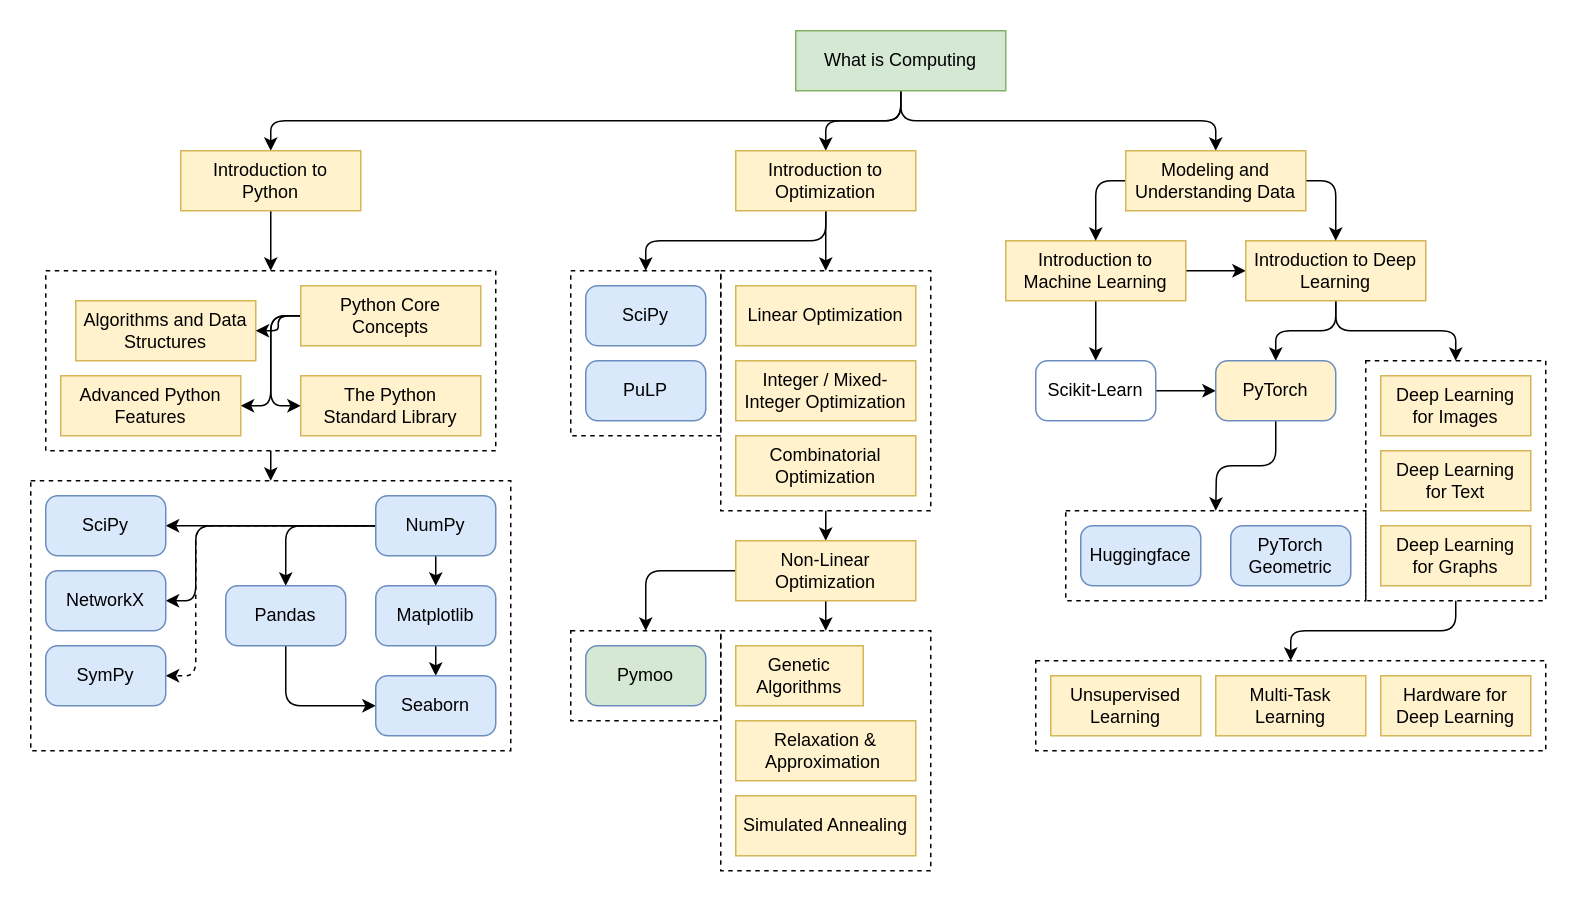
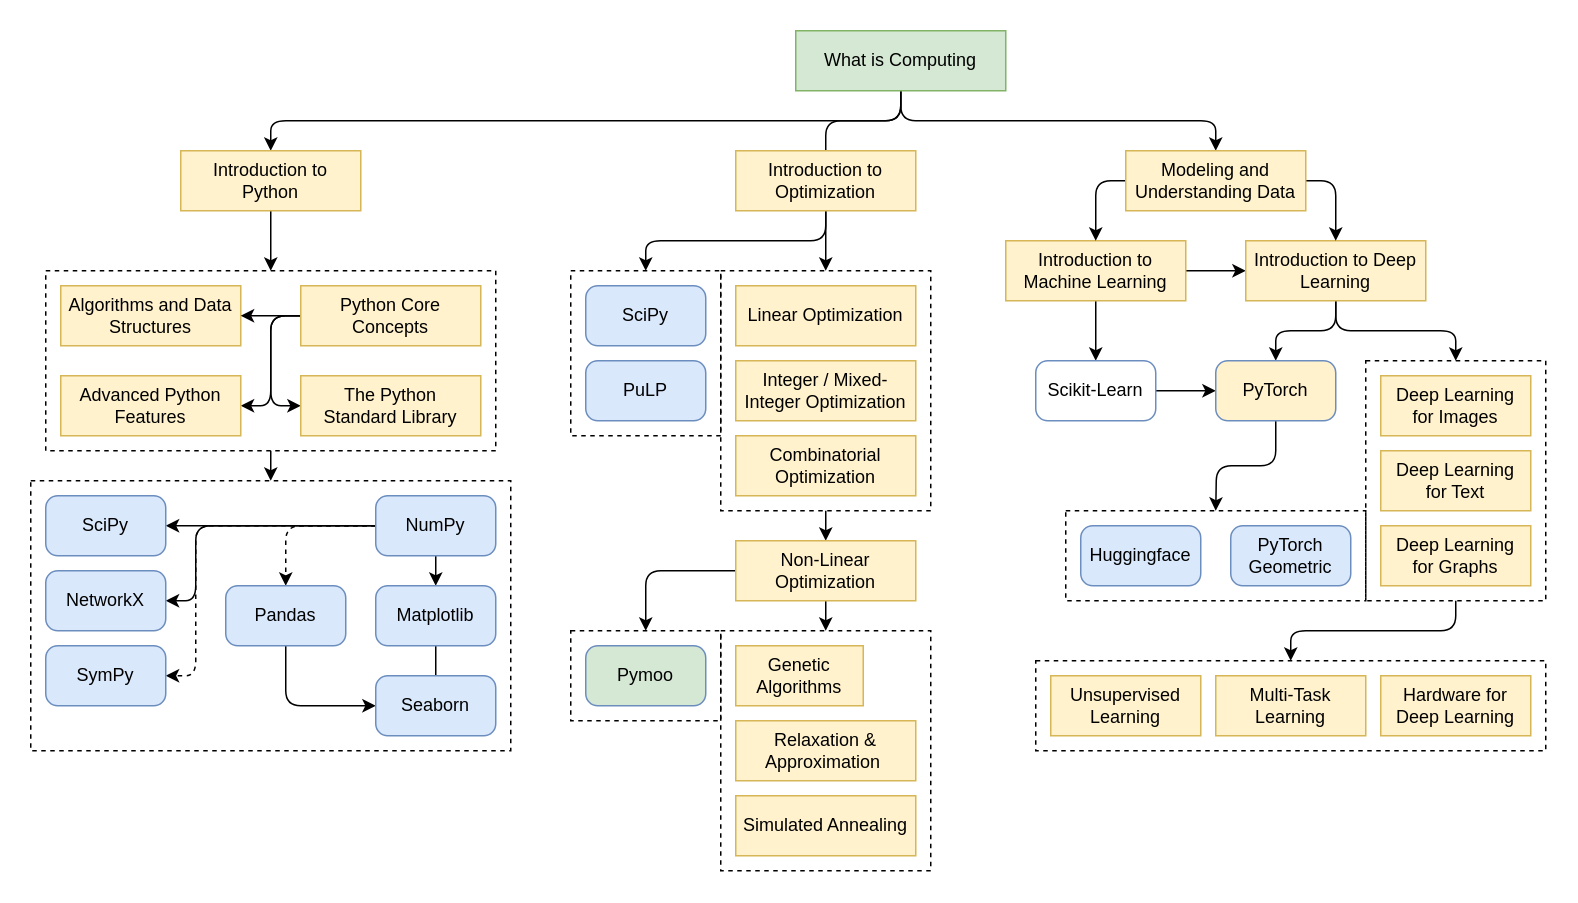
edge "What is Computing" -> "Introduction to Optimization": arrowhead classic -> none
node "Algorithms and Data Structures": moved (166, 331) -> (151, 316)
edge "NumPy" -> "Pandas": style solid -> dashed
edge "Matplotlib" -> "Seaborn": arrowhead classic -> none
